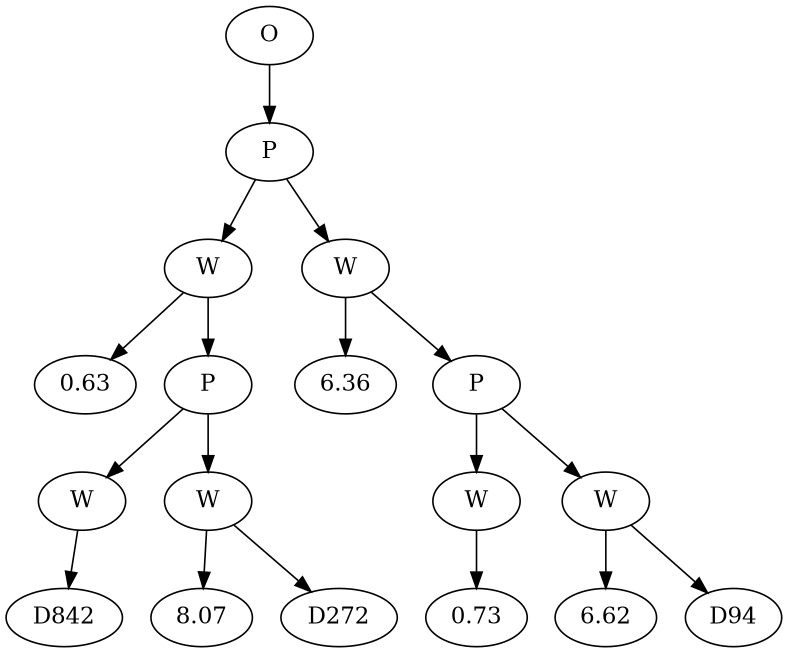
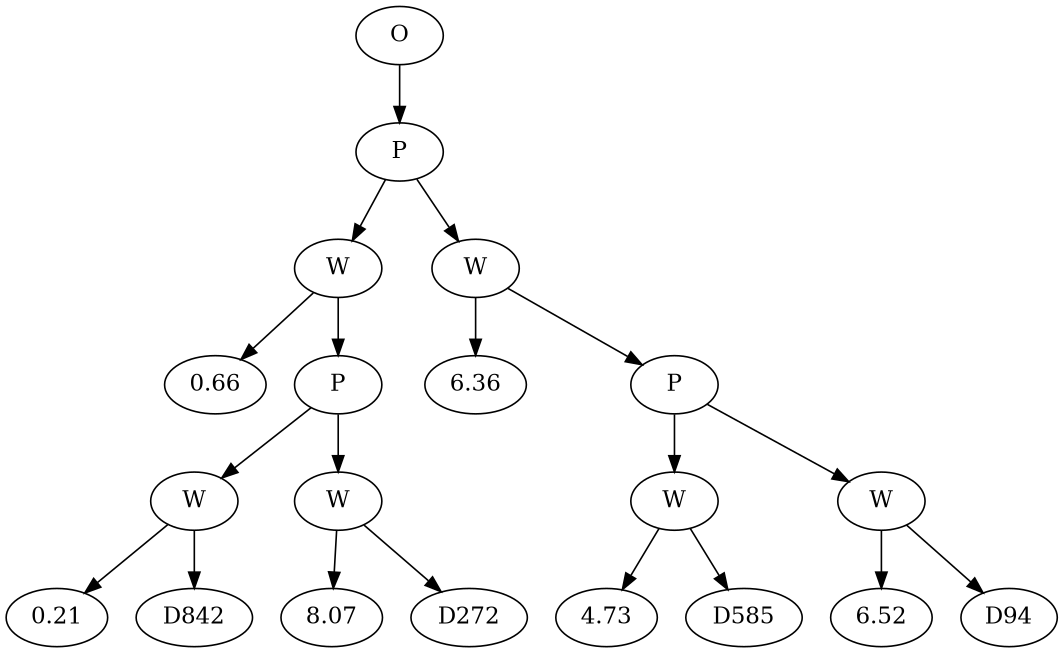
node "0.63": label "0.63" -> "0.66"
node "0.21": added
node "0.73": label "0.73" -> "4.73"
node "6.62": label "6.62" -> "6.52"
node "D585": added
